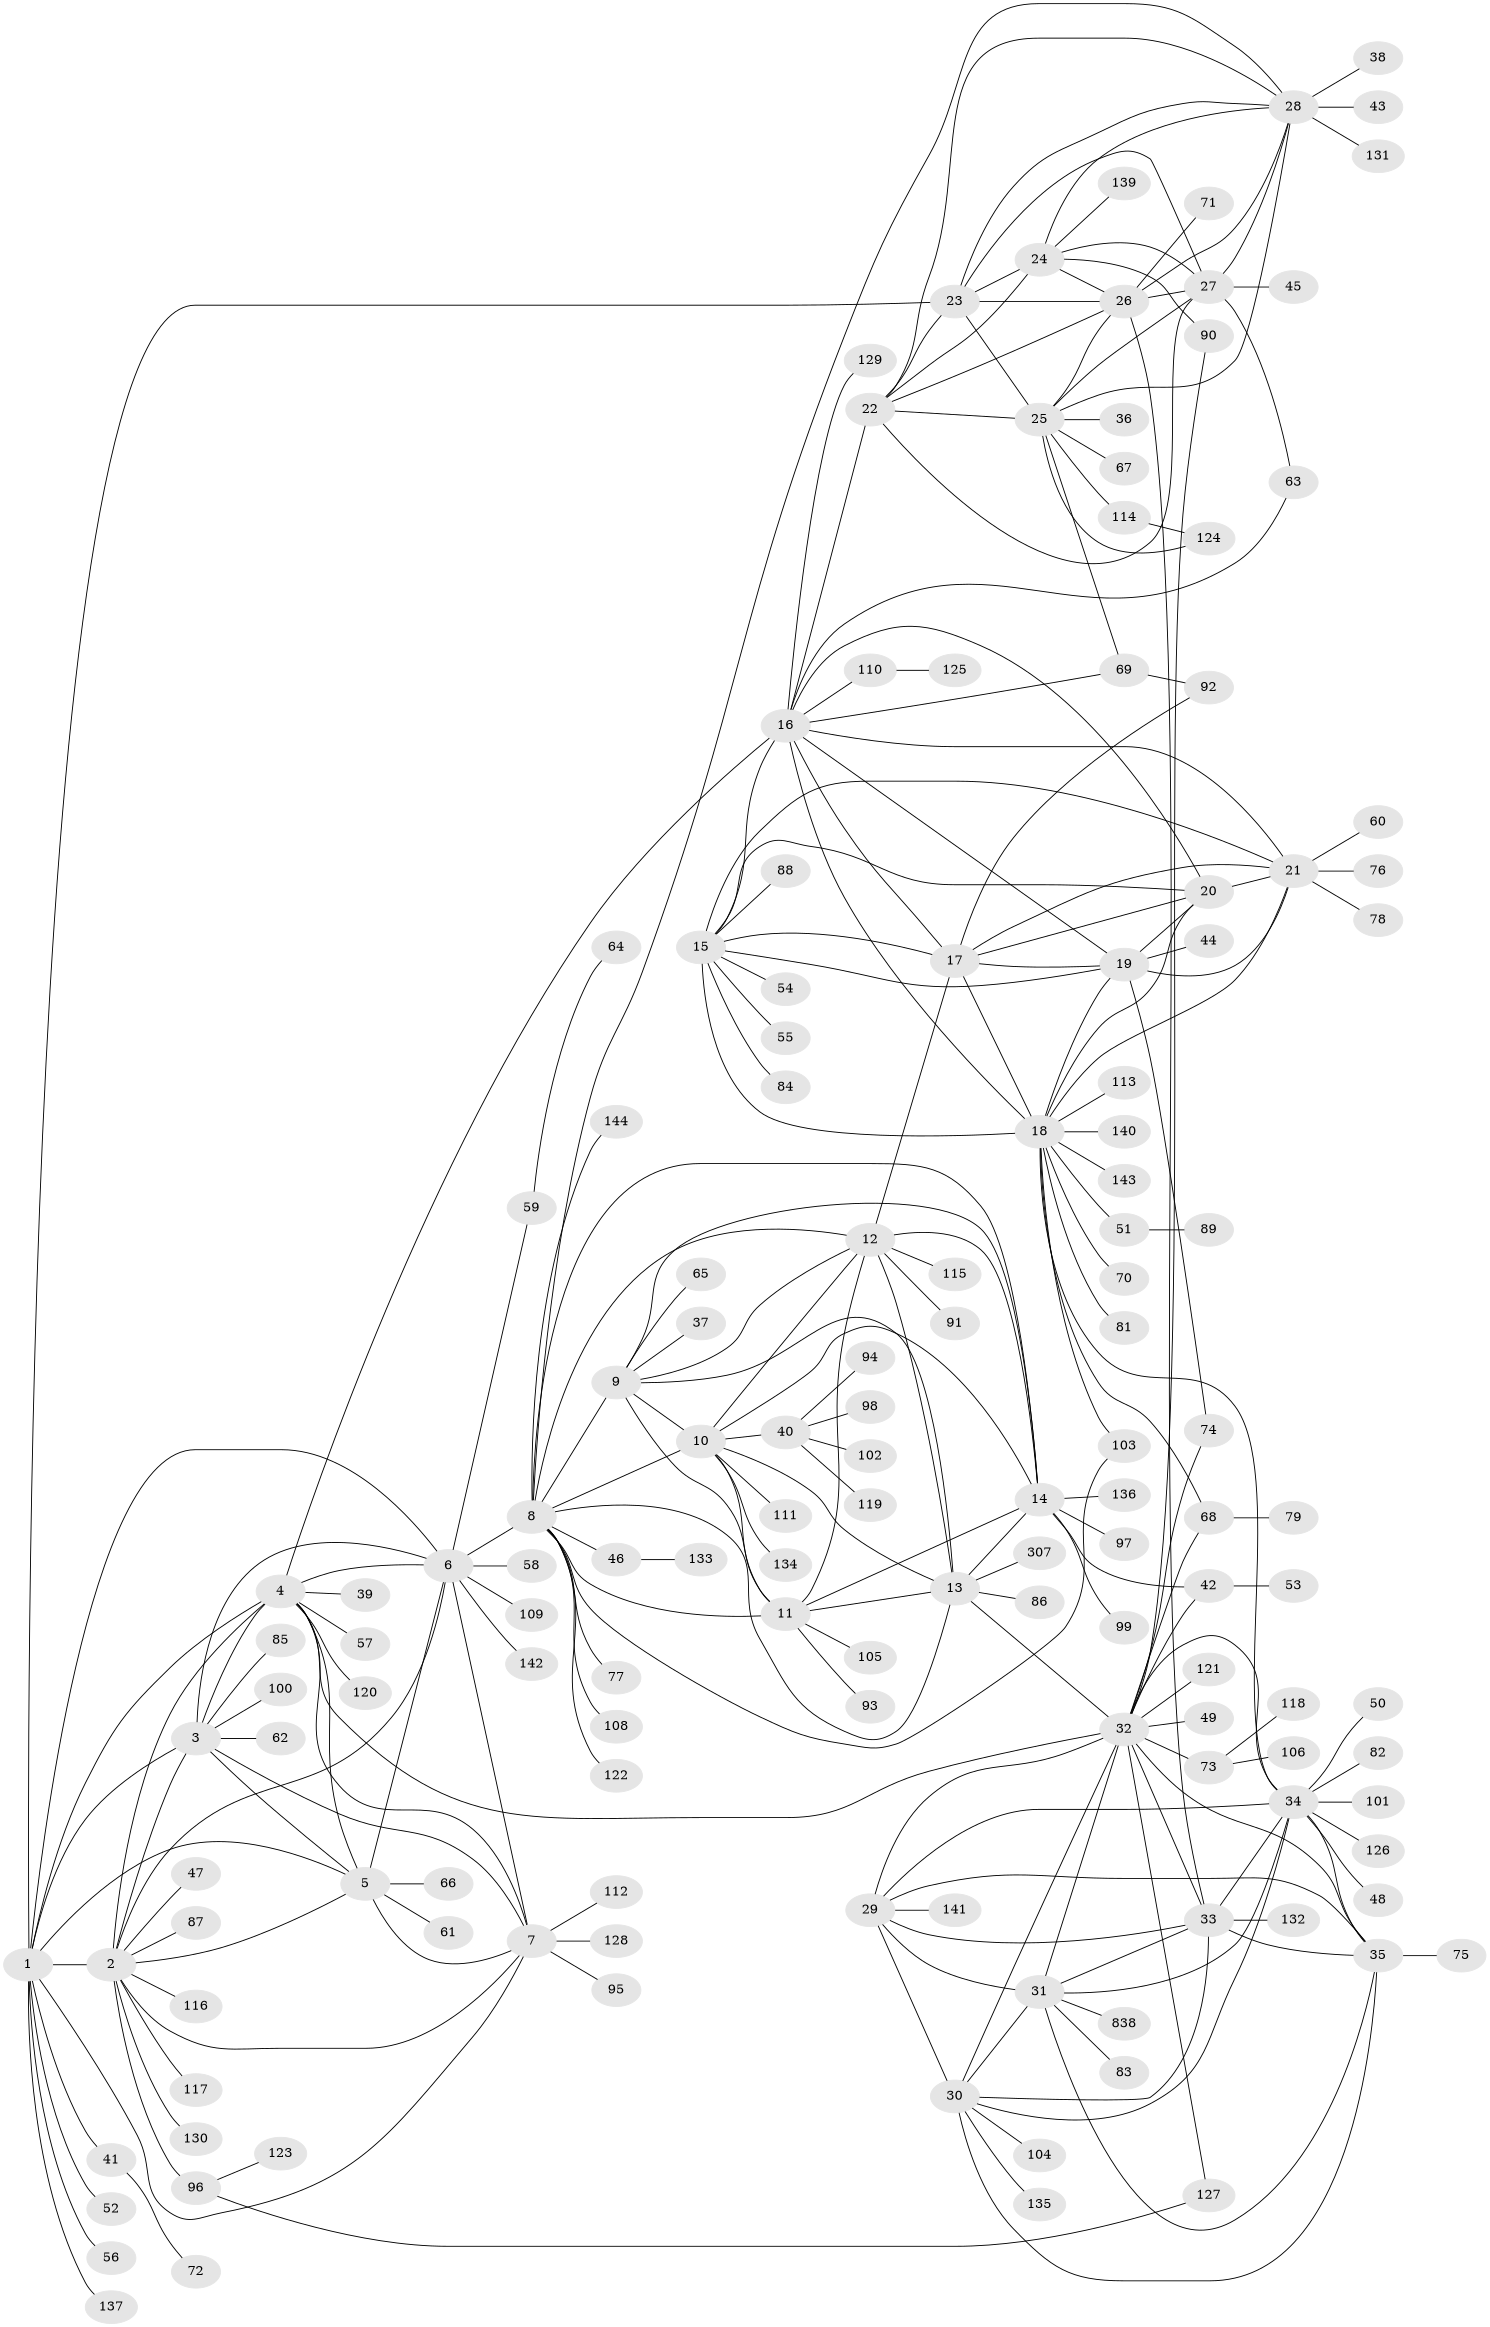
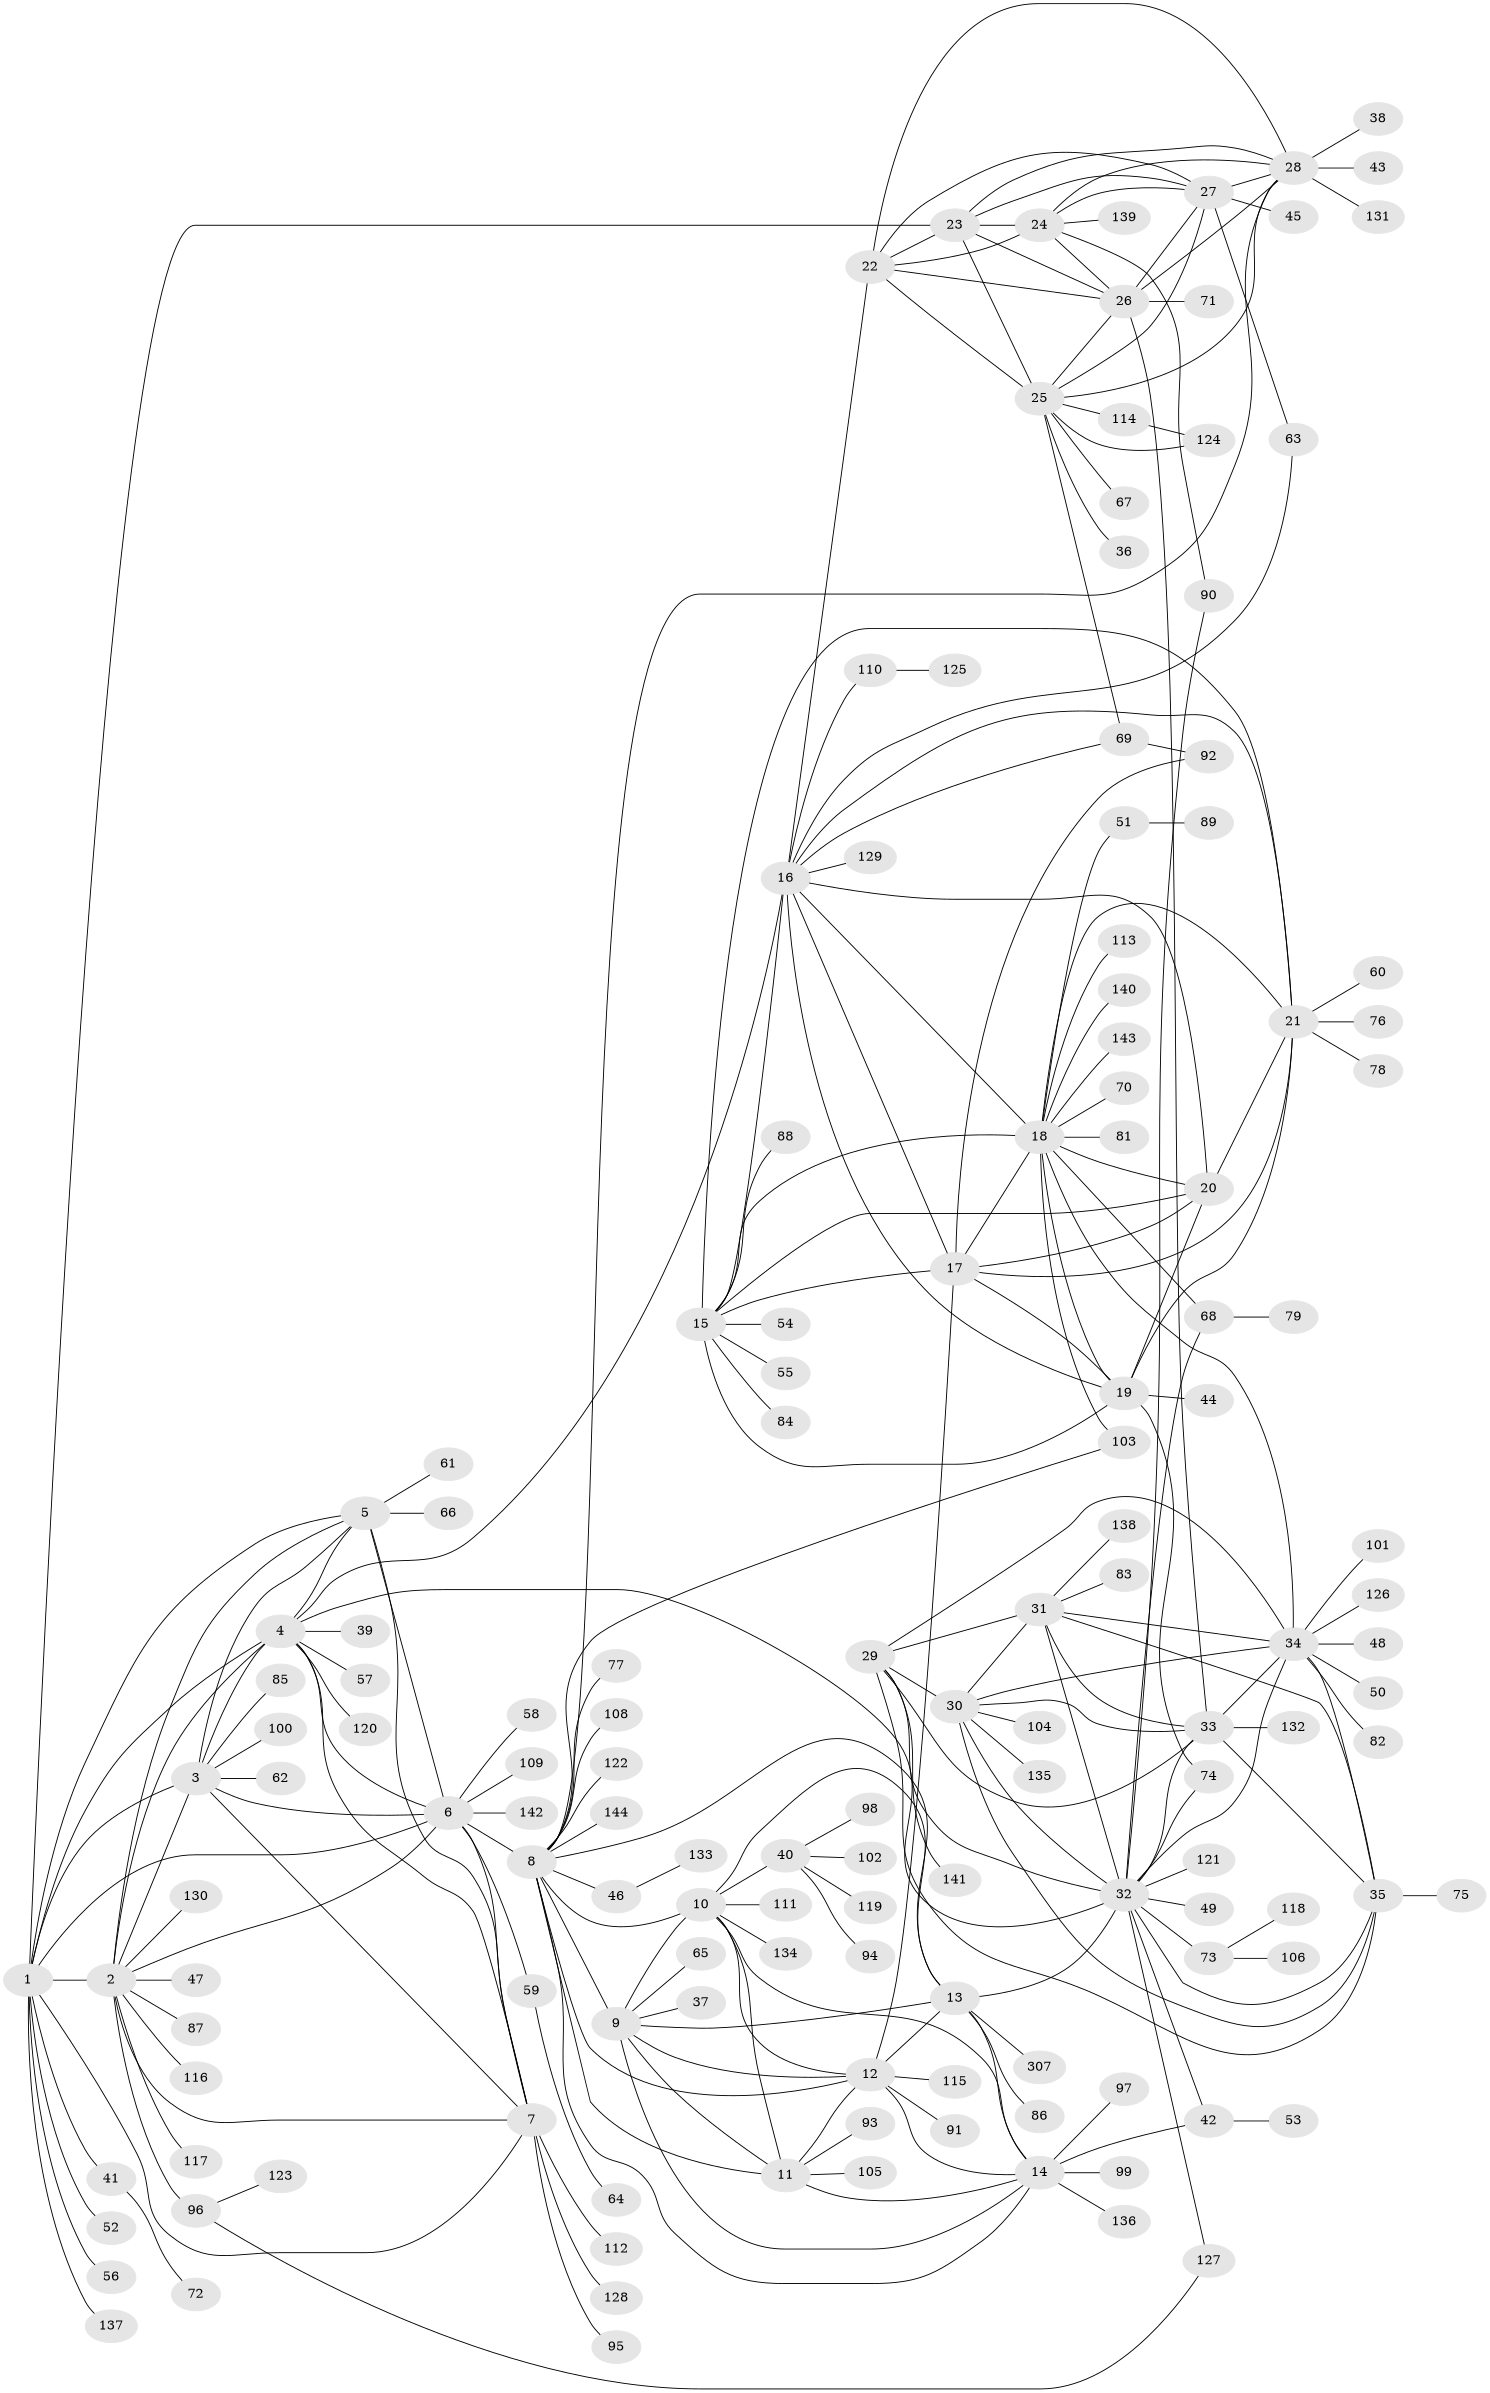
edge "13" -- "11": removed
node "838": label "838" -> "138"
